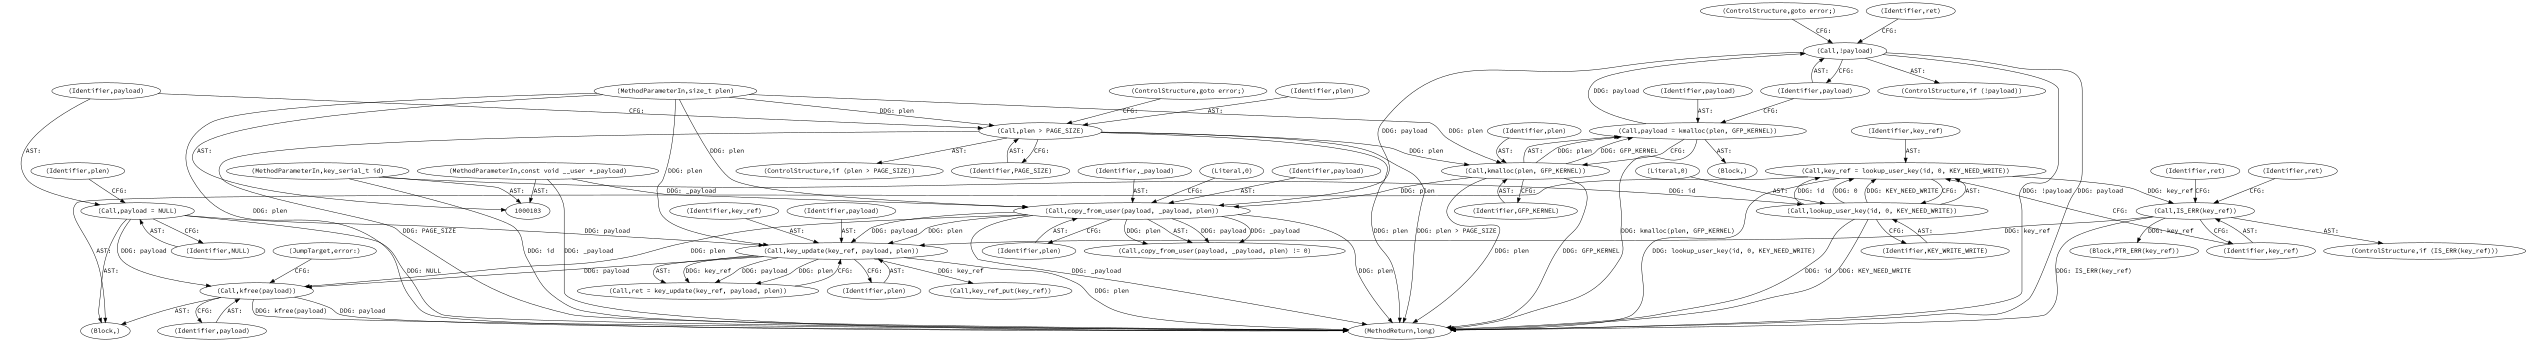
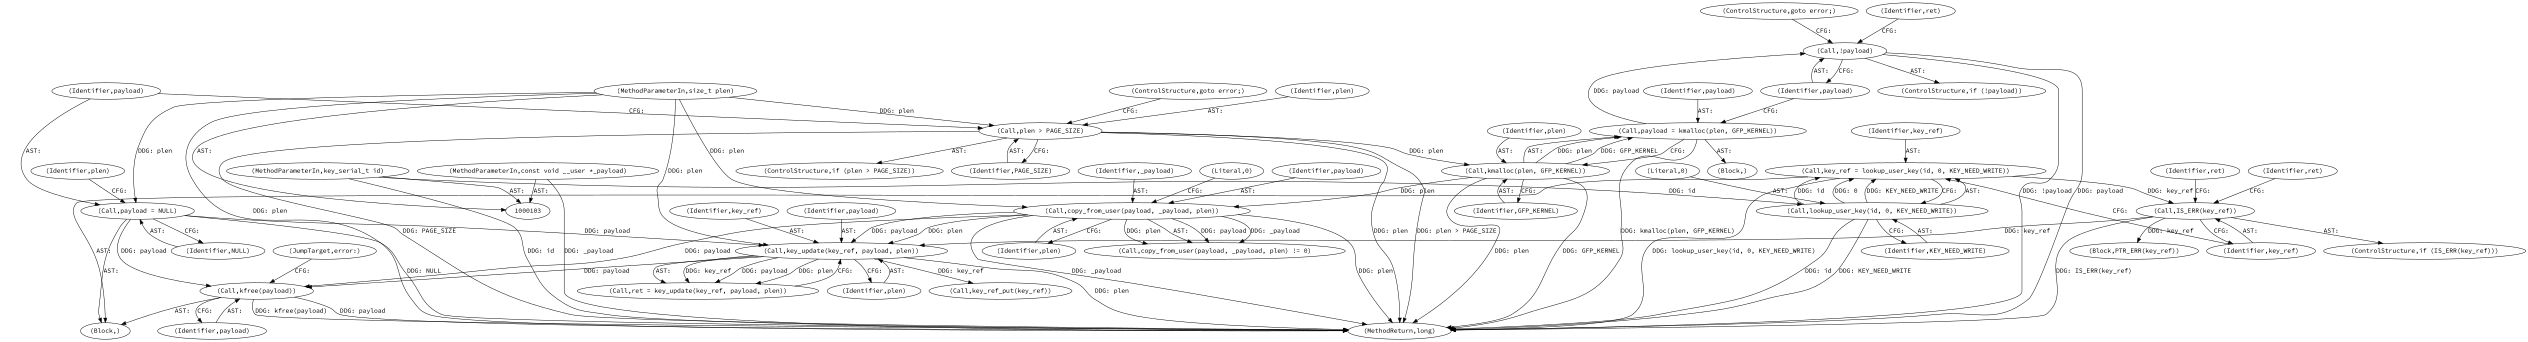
edge "(Call,!payload)" -> "(Call,copy_from_user(payload, _payload, plen))": removed, label "DDG: payload"
edge "(MethodParameterIn,size_t plen)" -> "(Call,kmalloc(plen, GFP_KERNEL))": now "(MethodParameterIn,size_t plen)" -> "(Call,payload = NULL)"
edge "(MethodParameterIn,const void __user *_payload)" -> "(Call,copy_from_user(payload, _payload, plen))": removed, label "DDG: _payload"
edge "(Call,copy_from_user(payload, _payload, plen))" -> "(Call,kfree(payload))": label "DDG: plen" -> "DDG: payload"
node "(Identifier,KEY_WRITE_WRITE)": label "(Identifier,KEY_WRITE_WRITE)" -> "(Identifier,KEY_NEED_WRITE)"
